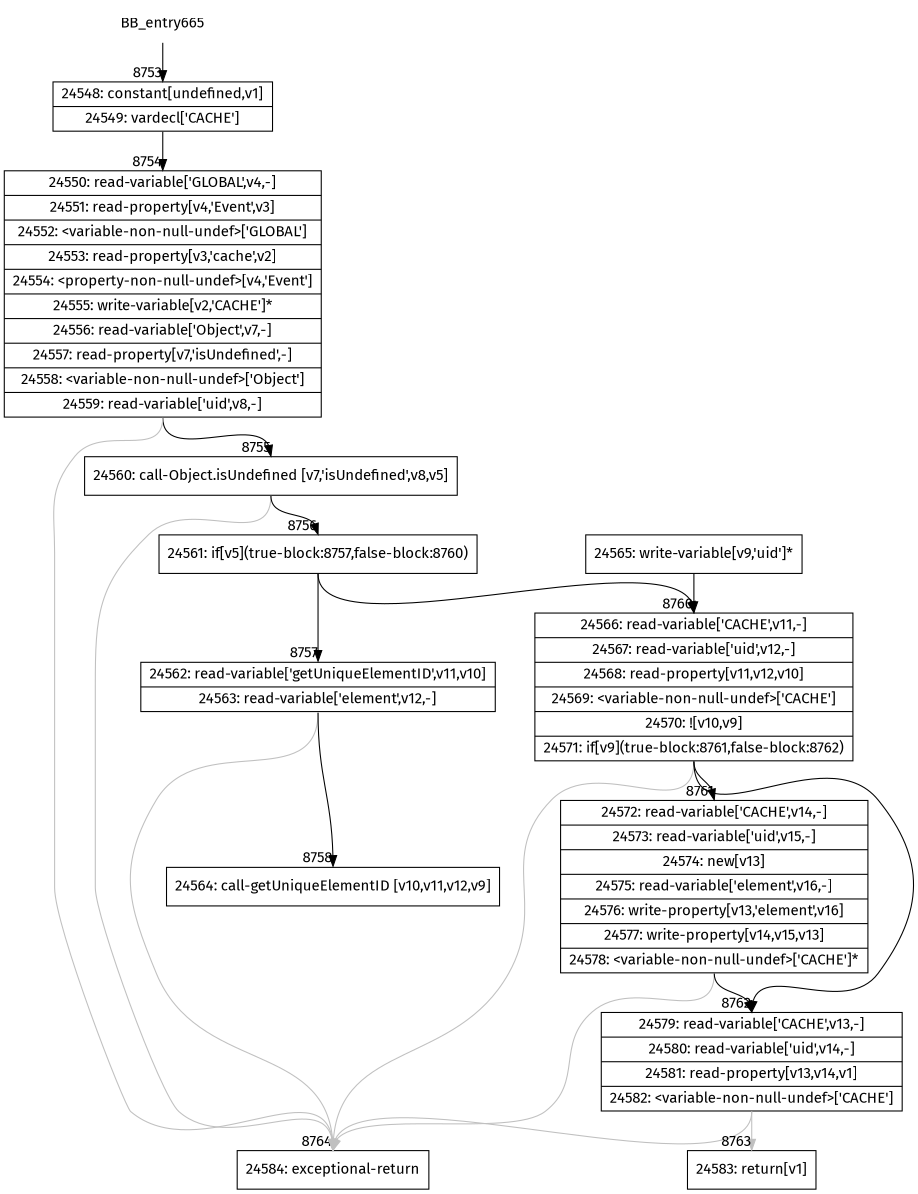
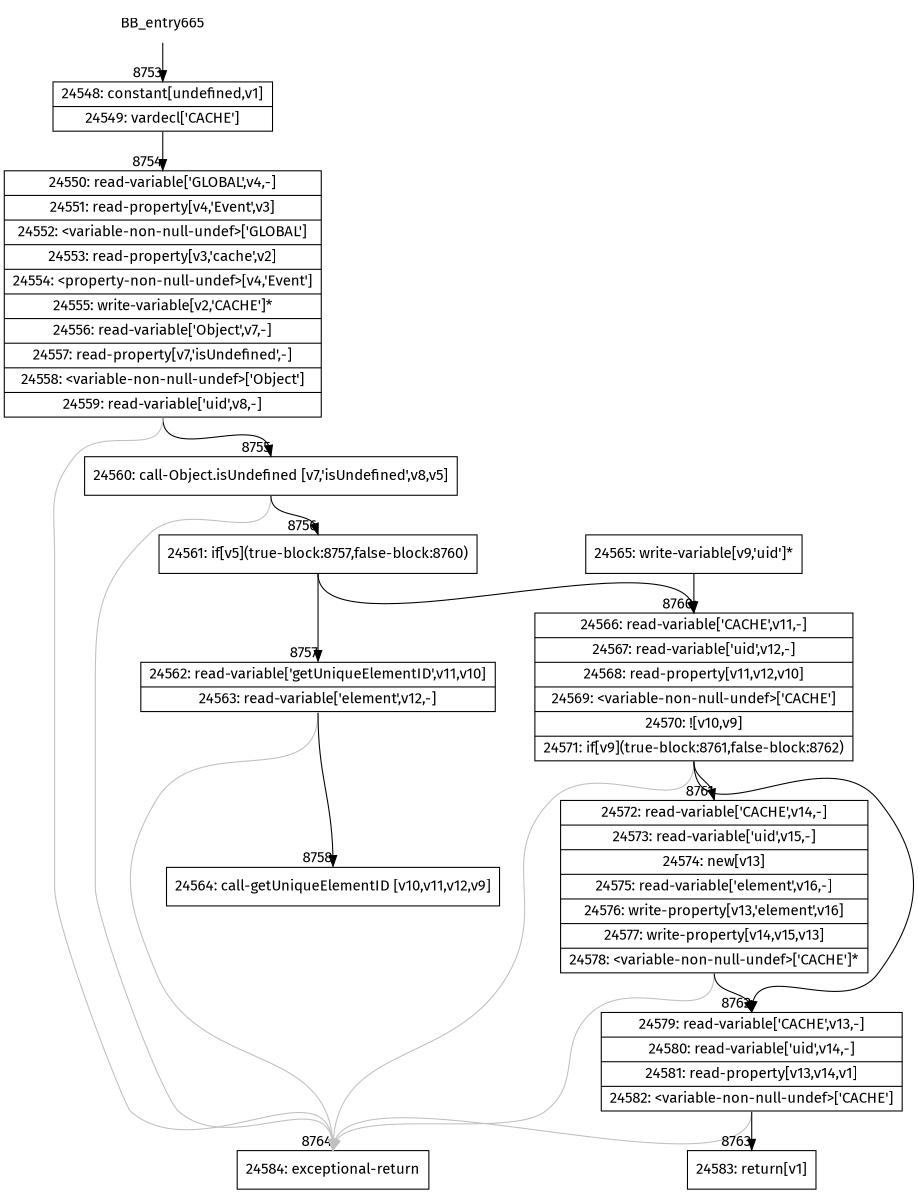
edge "24579: read-variable['CACHE',v13,-]" -> "24583: return[v1]": color gray -> black
